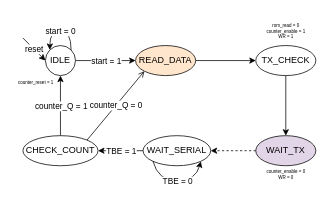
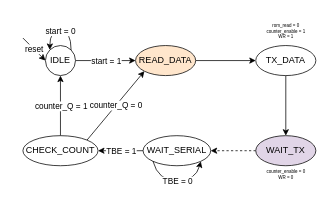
node "TX_CHECK": label "TX_CHECK" -> "TX_DATA"
edge "CHECK_COUNT" -> "READ_DATA": arrowhead open -> classic
node "counter_reset = 1": removed
